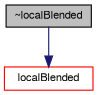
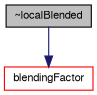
node "localBlended": label "localBlended" -> "blendingFactor"
